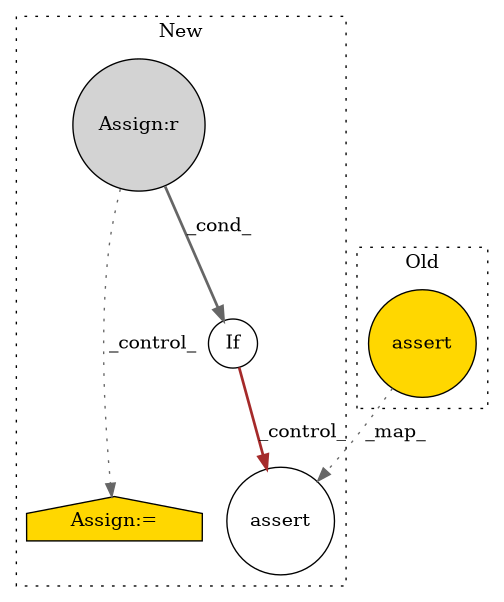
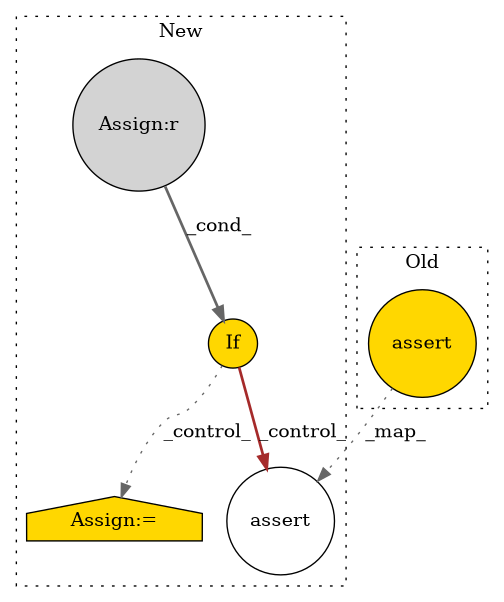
edge "Assign:r" -> "Assign:=": now "If" -> "Assign:="
node "If": fillcolor white -> gold
